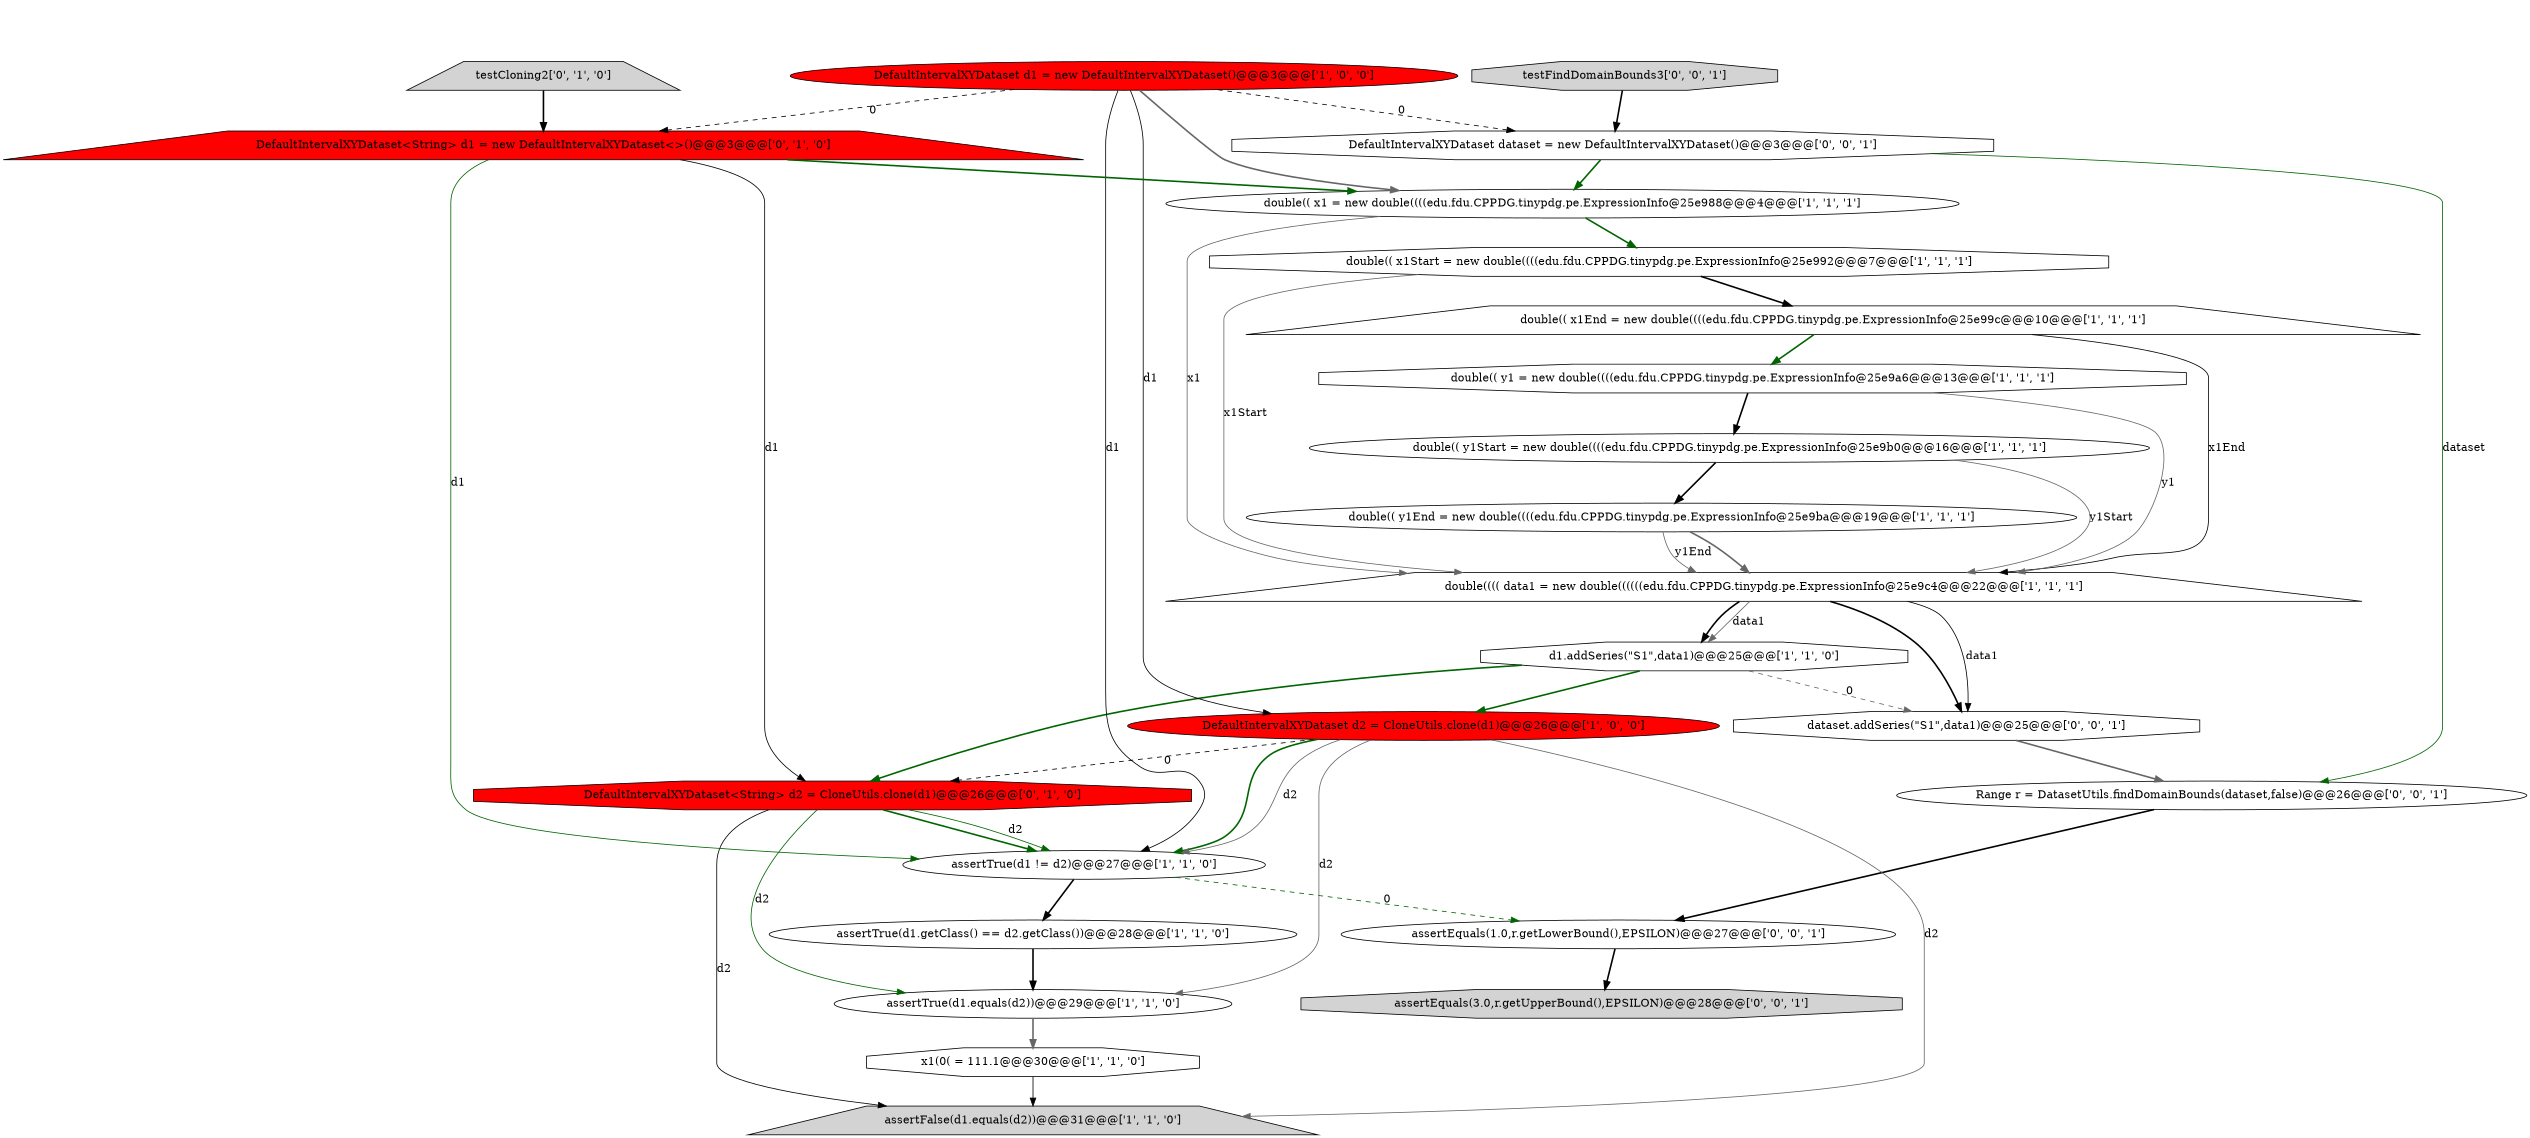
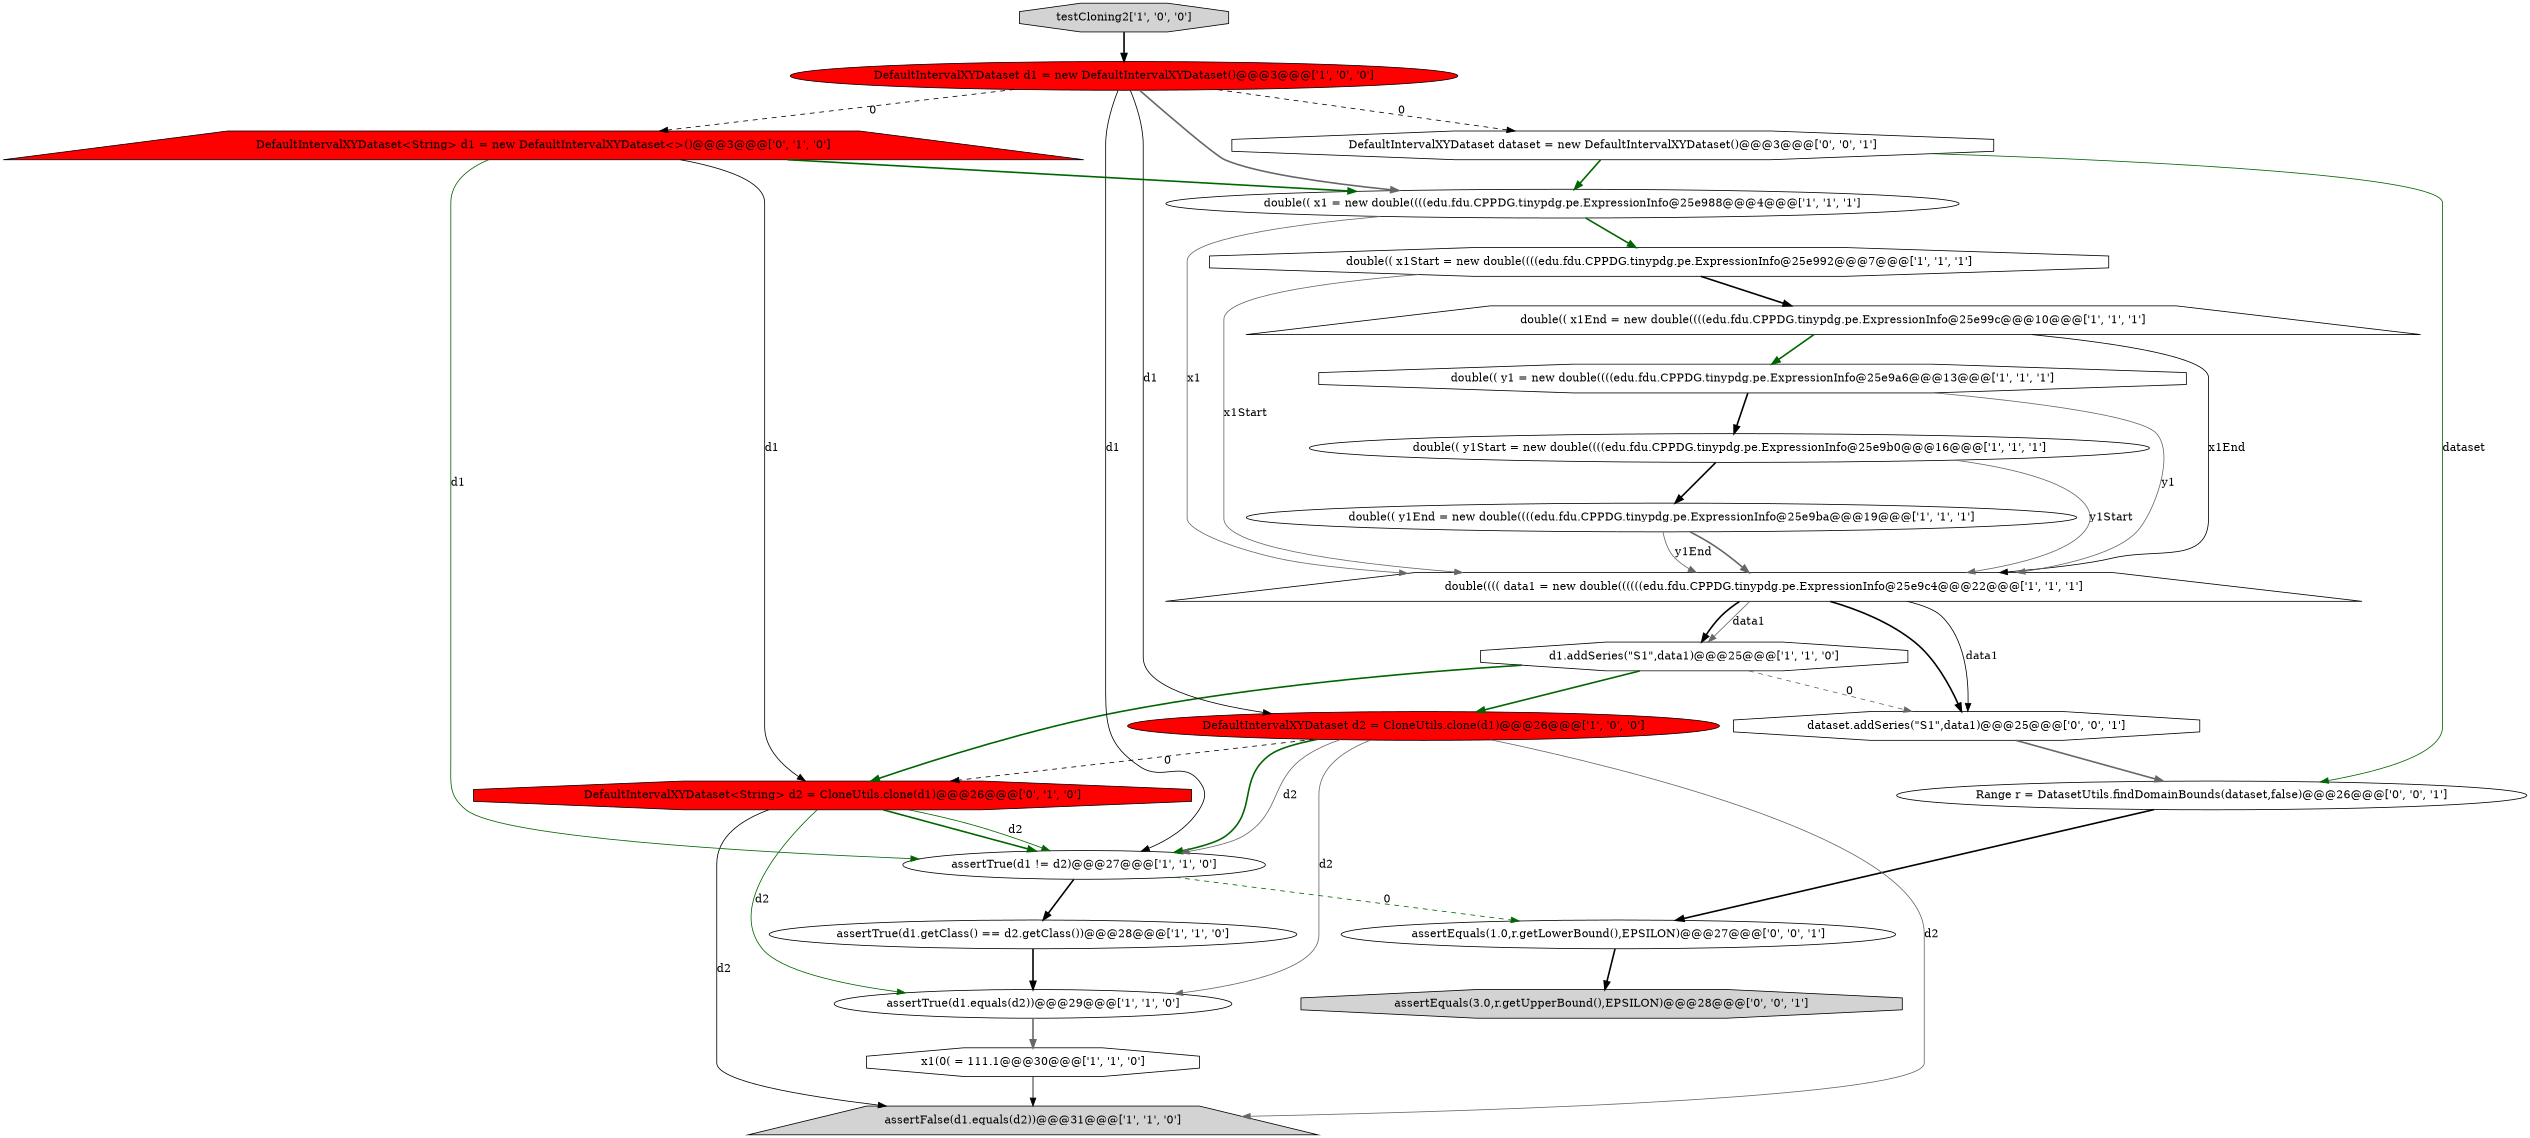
node "testCloning2['1', '0', '0']": added
node "testCloning2['0', '1', '0']": removed
node "testFindDomainBounds3['0', '0', '1']": removed
